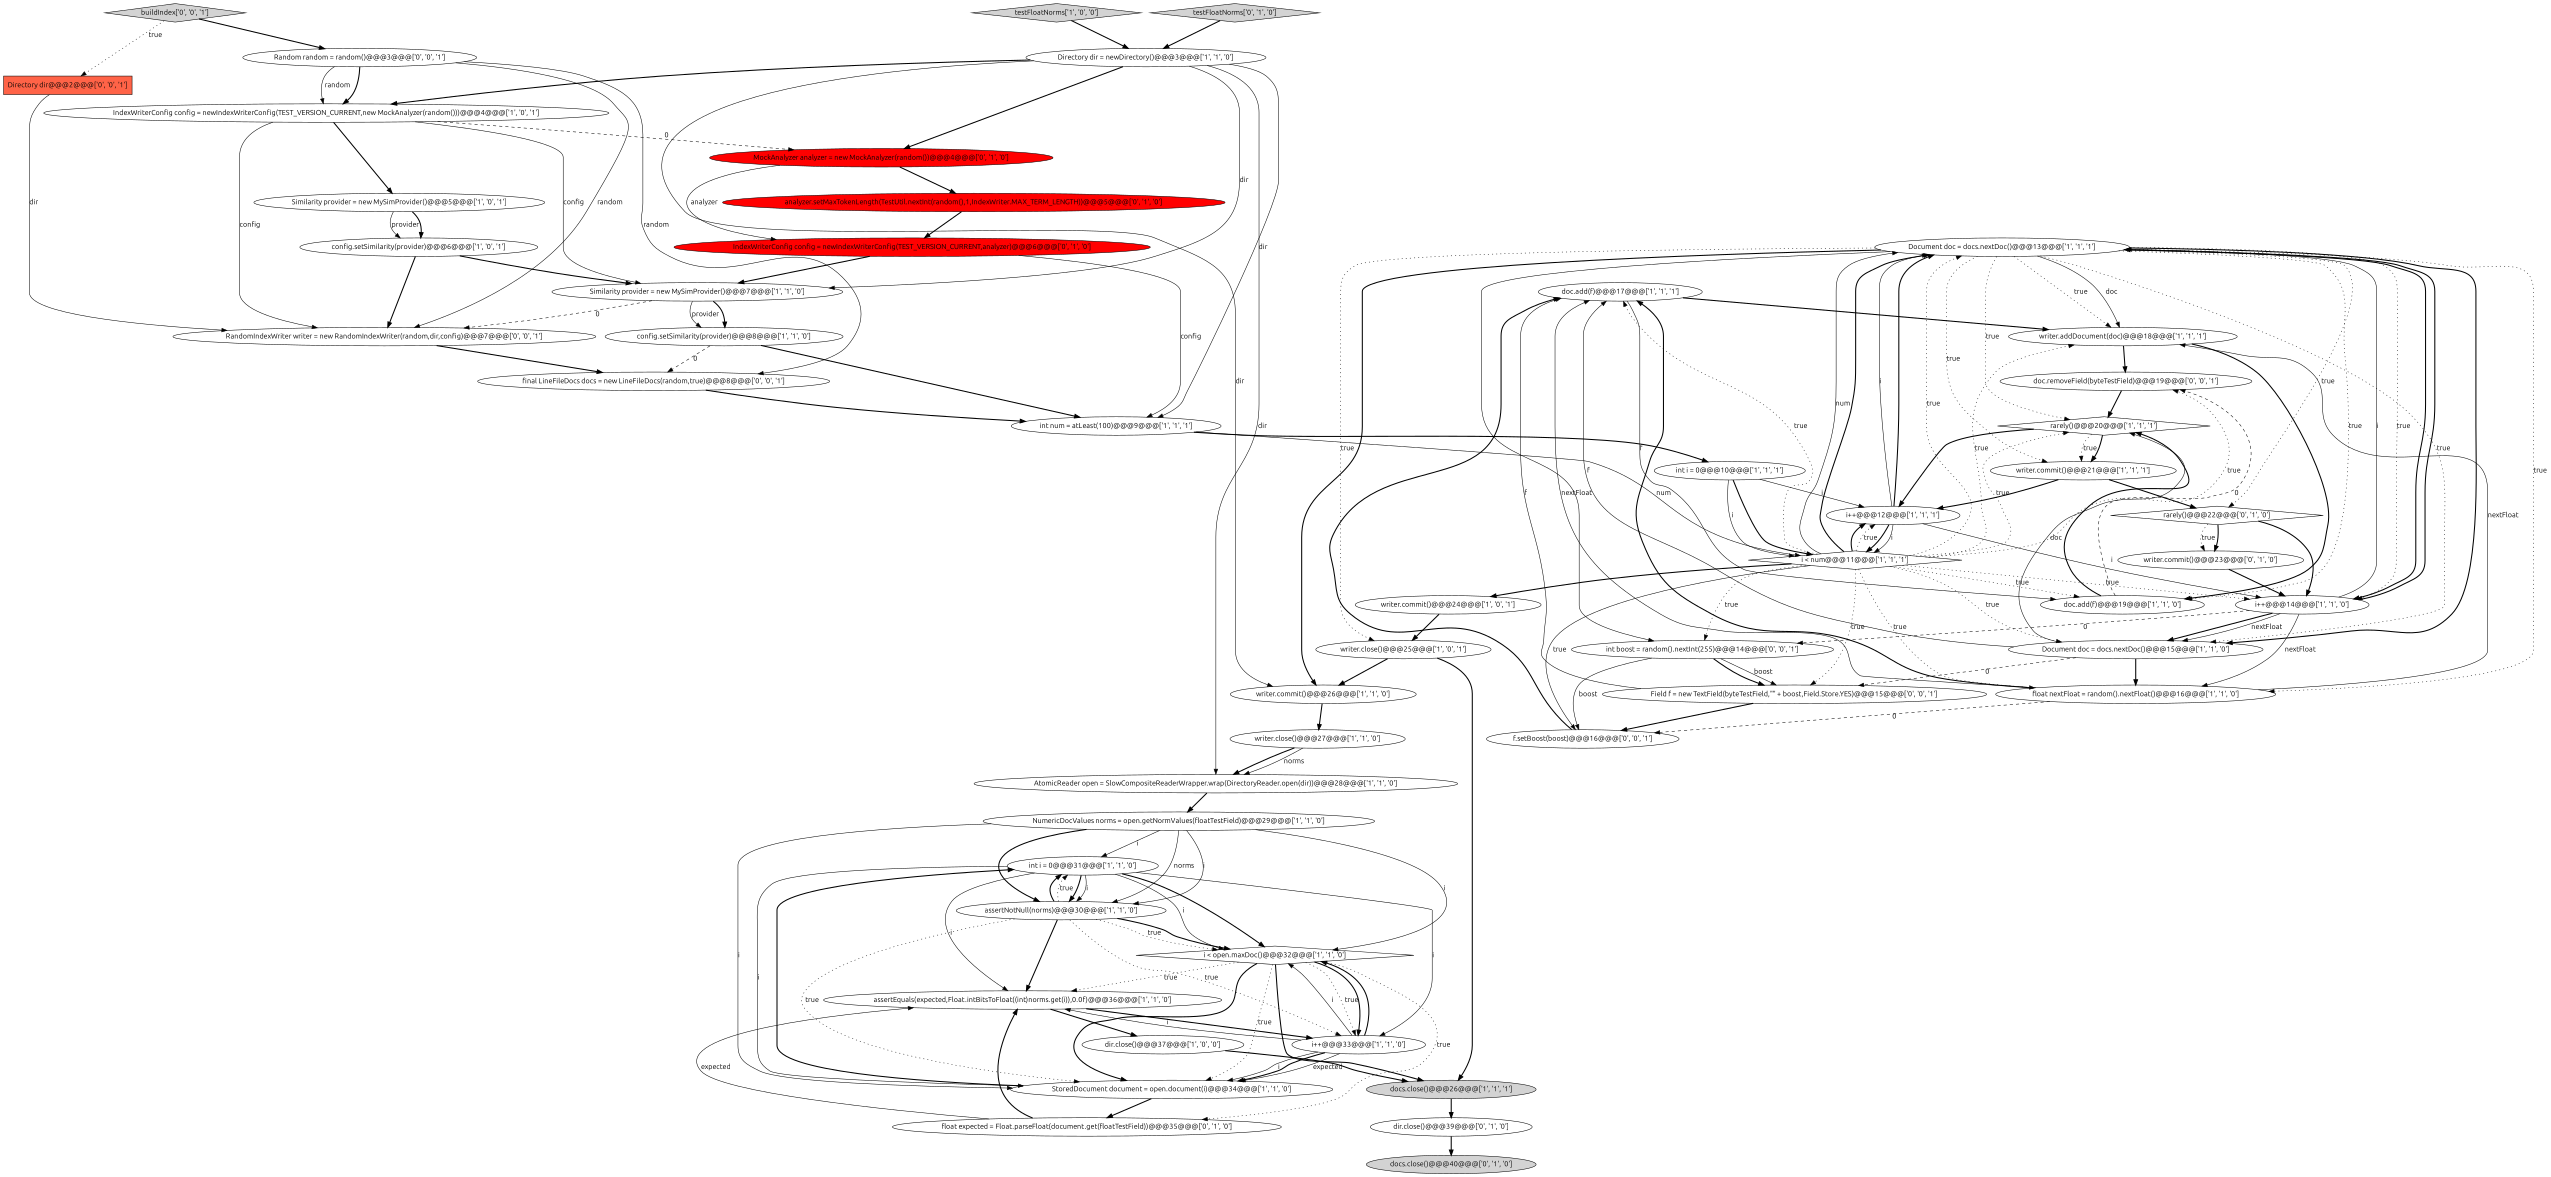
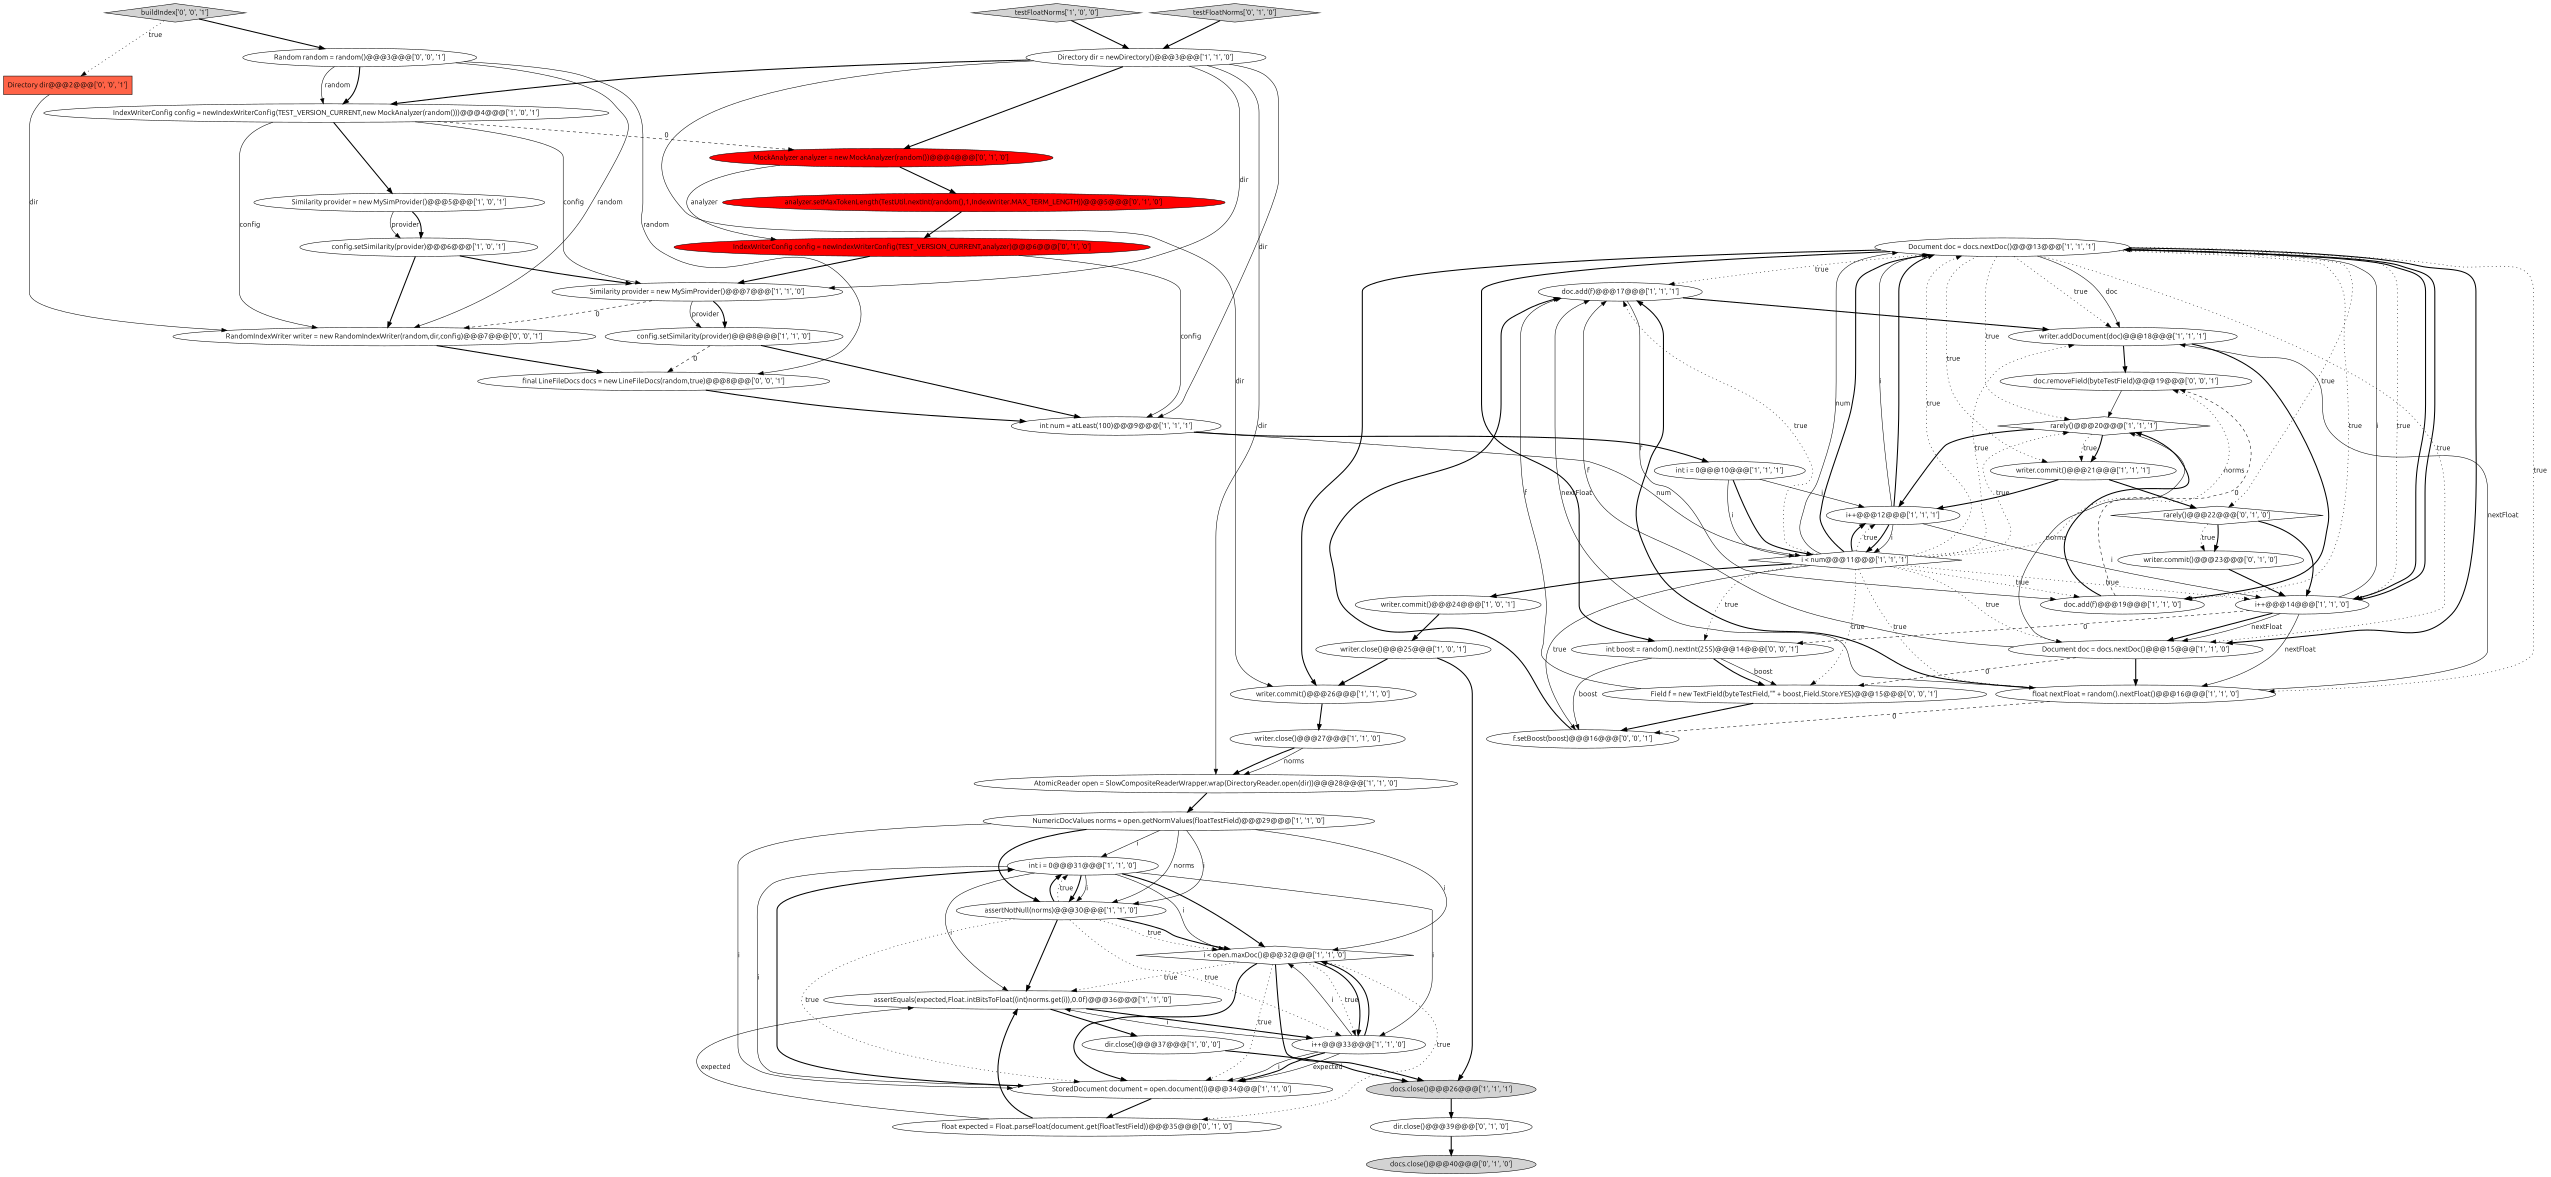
edge "Document doc = docs.nextDoc()@@@13@@@['1', '1', '1']" -> "writer.close()@@@25@@@['1', '0', '1']": now "Document doc = docs.nextDoc()@@@13@@@['1', '1', '1']" -> "doc.add(f)@@@17@@@['1', '1', '1']"
edge "Document doc = docs.nextDoc()@@@13@@@['1', '1', '1']" -> "int boost = random().nextInt(255)@@@14@@@['0', '0', '1']": style solid -> bold
edge "doc.removeField(byteTestField)@@@19@@@['0', '0', '1']" -> "rarely()@@@20@@@['1', '1', '1']": style bold -> solid
edge "i < num@@@11@@@['1', '1', '1']" -> "doc.removeField(byteTestField)@@@19@@@['0', '0', '1']": label "true" -> "norms"
edge "Document doc = docs.nextDoc()@@@15@@@['1', '1', '0']" -> "rarely()@@@20@@@['1', '1', '1']": label "doc" -> "norms"
